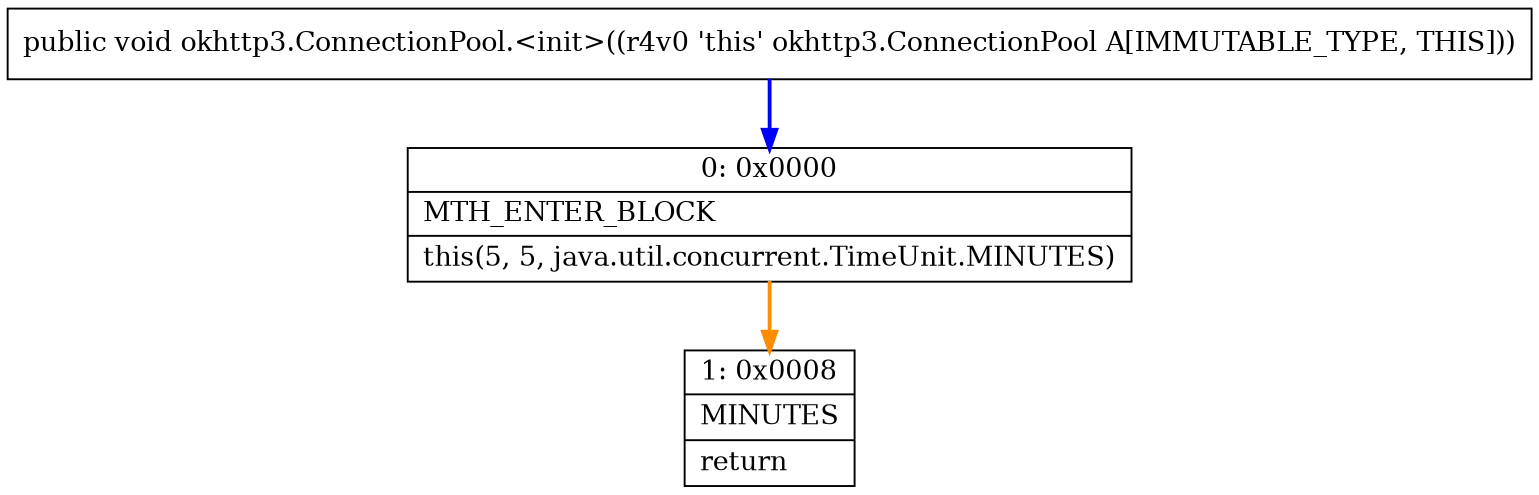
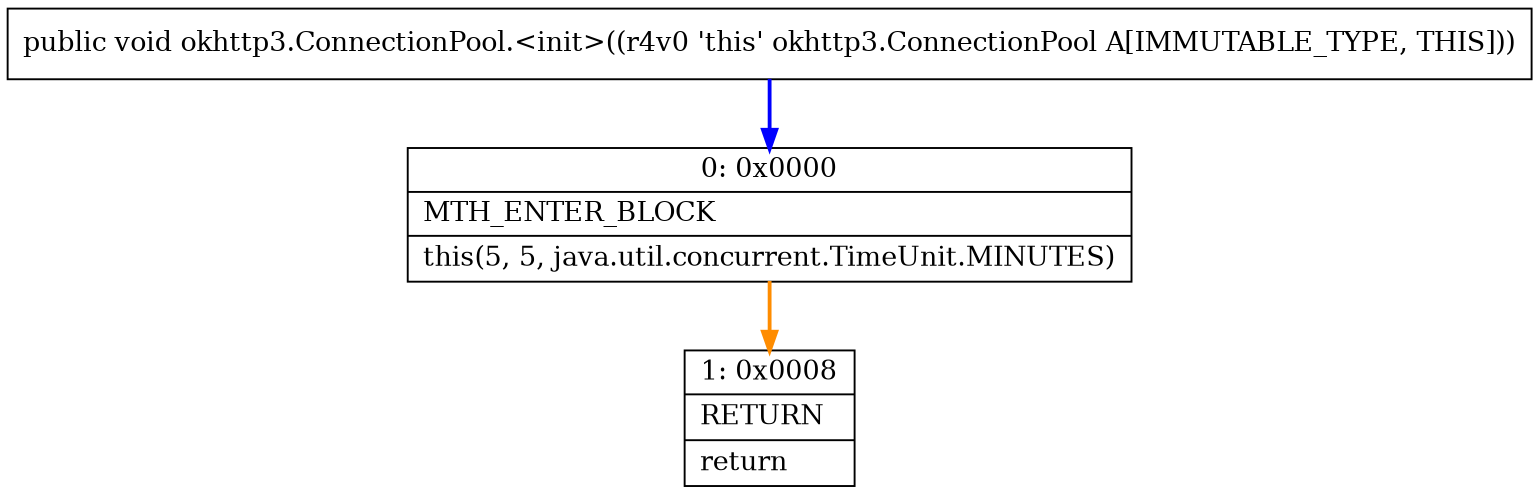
node "1: 0x0008": text "MINUTES" -> "RETURN"
